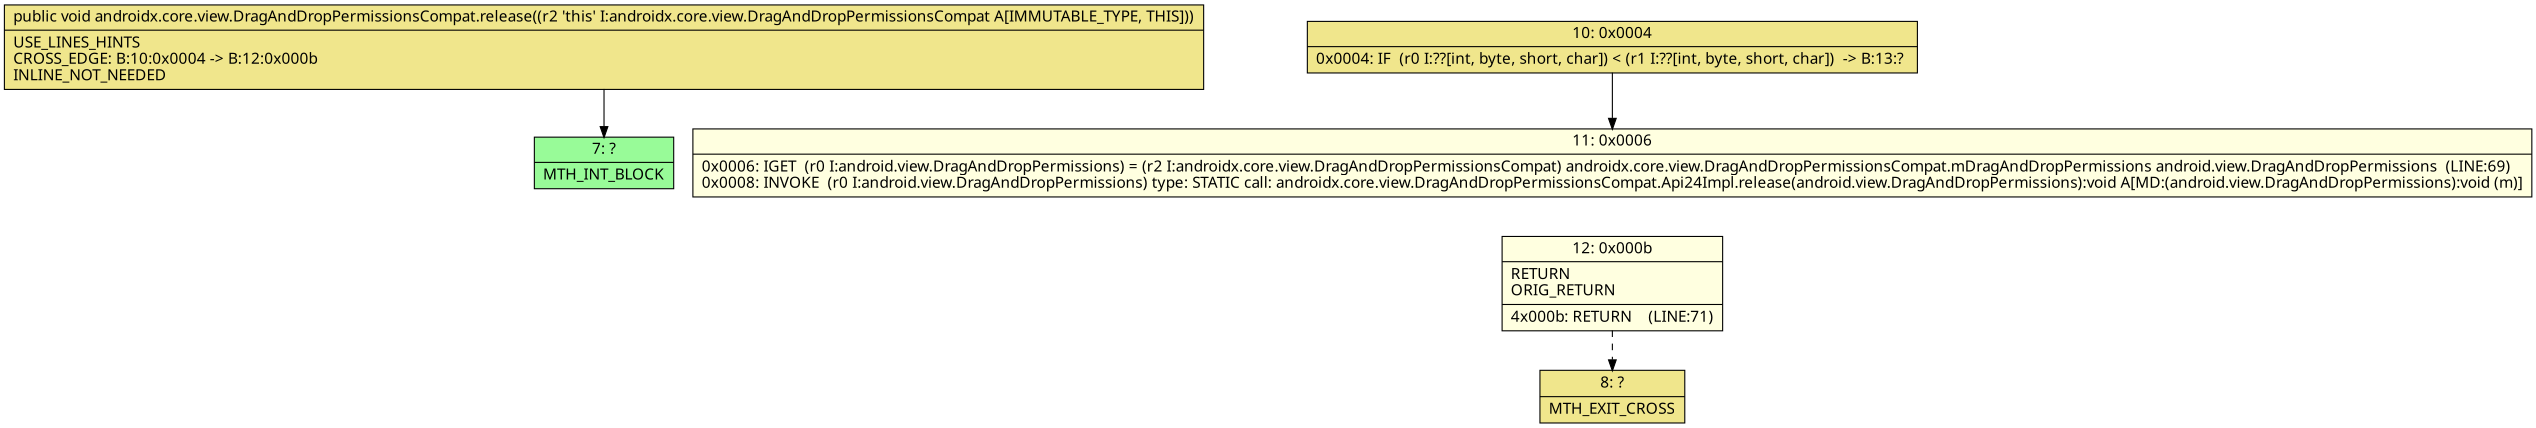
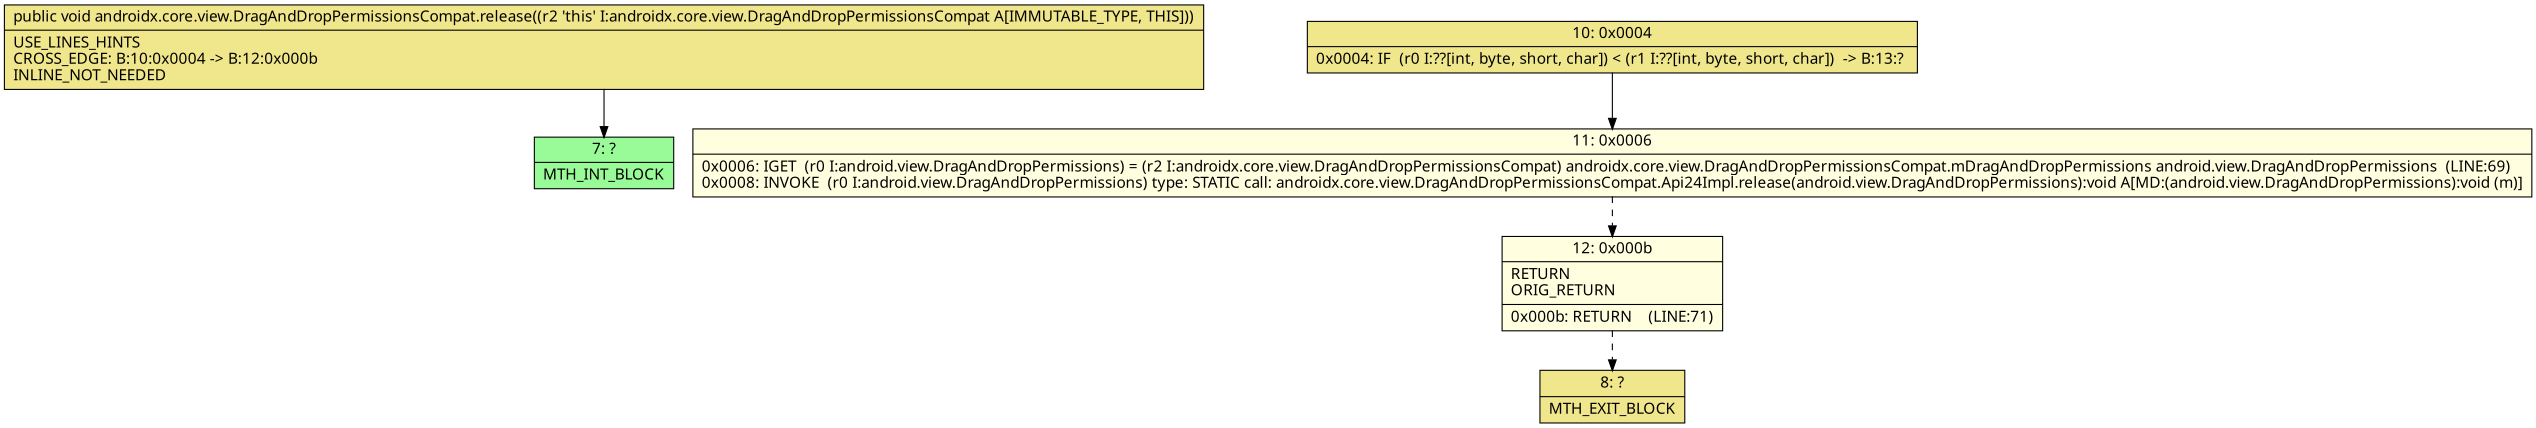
edge "11: 0x0006" -> "12: 0x000b": added
node "12: 0x000b": text "4x000b: RETURN    (LINE:71)" -> "0x000b: RETURN    (LINE:71)"
node "8: ?": text "MTH_EXIT_CROSS" -> "MTH_EXIT_BLOCK"
